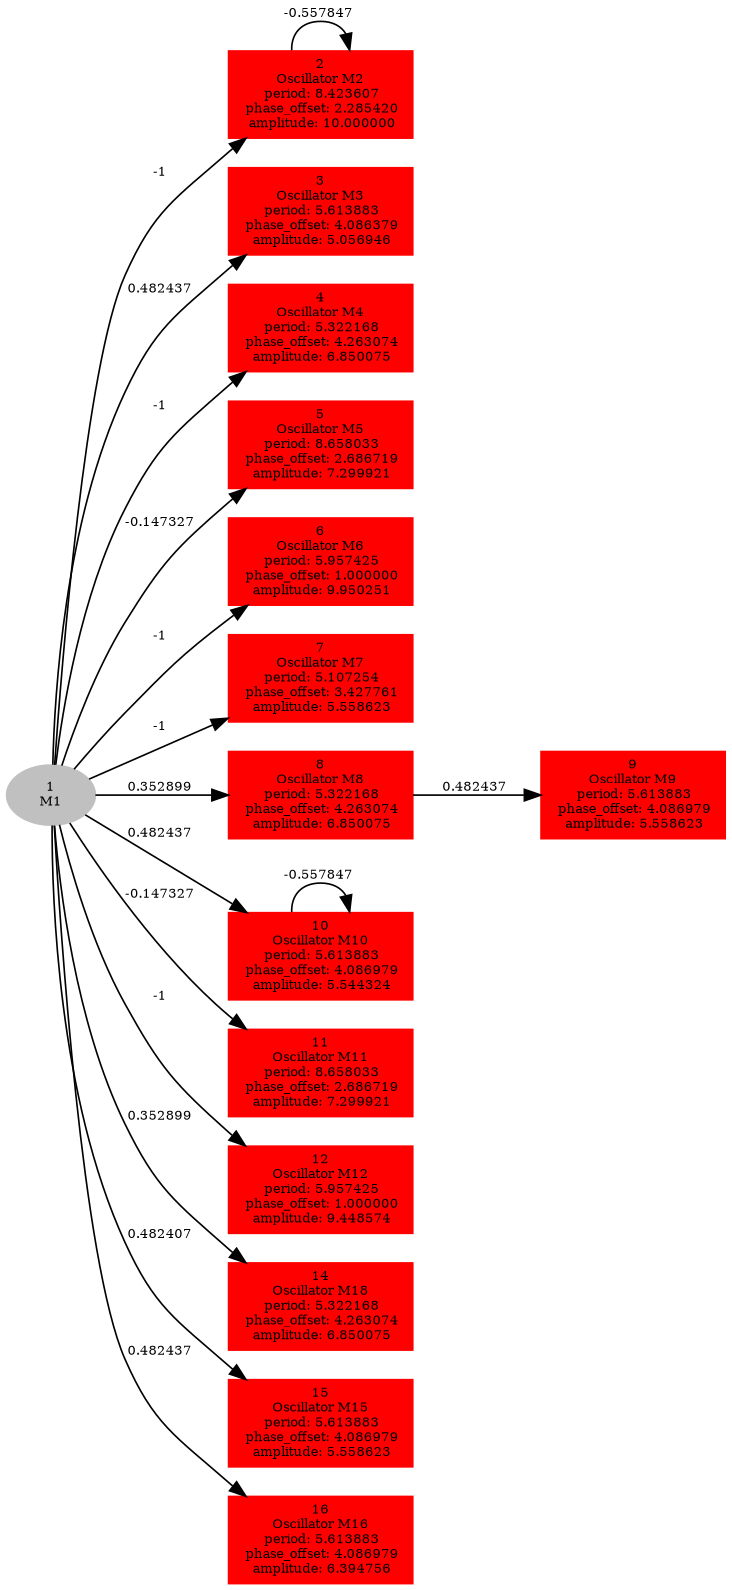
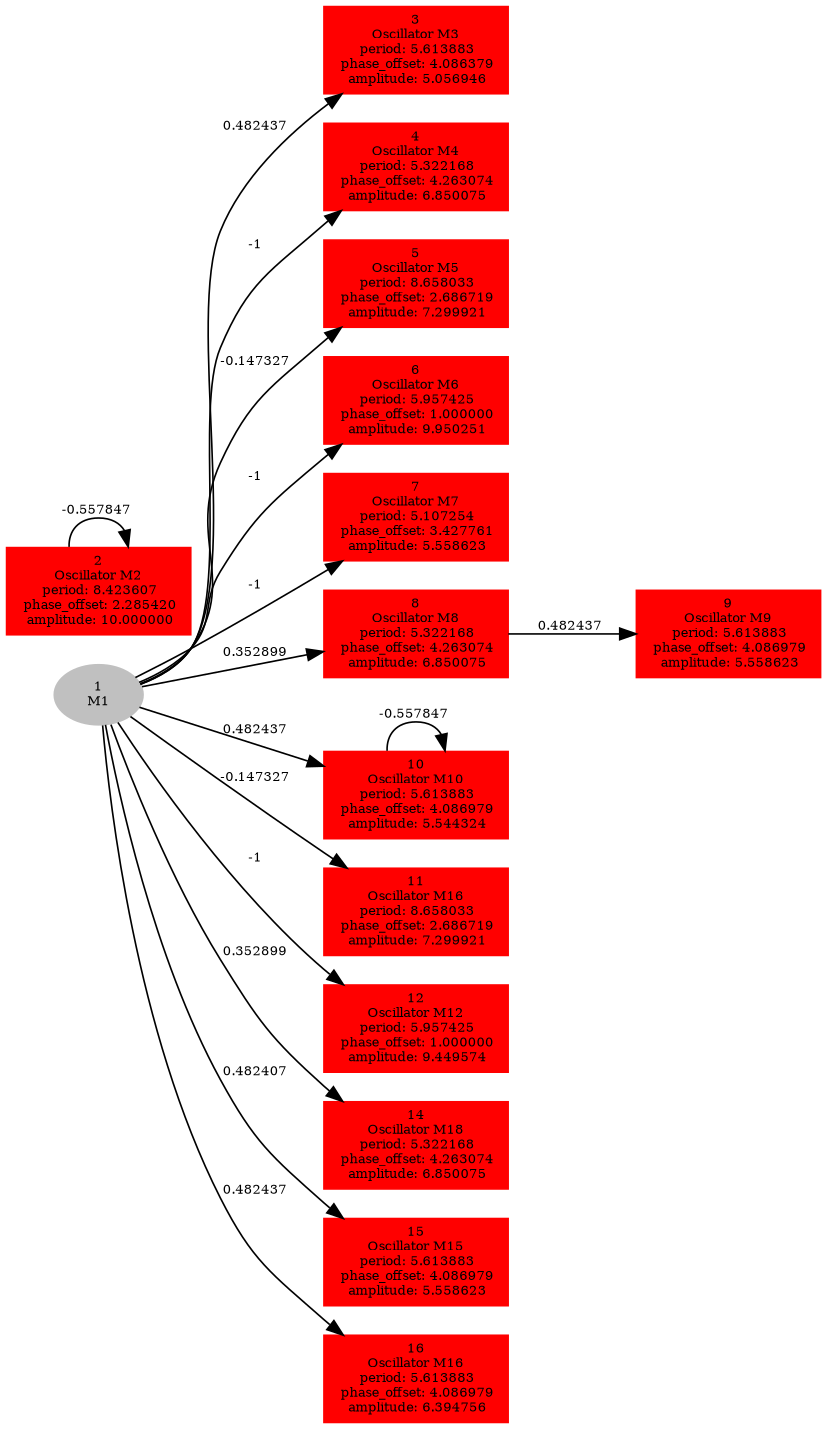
edge "1" -> "2": removed, label "-1"
node "11": text "Oscillator M11" -> "Oscillator M16"
node "12": text "amplitude: 9.448574" -> "amplitude: 9.449574"
